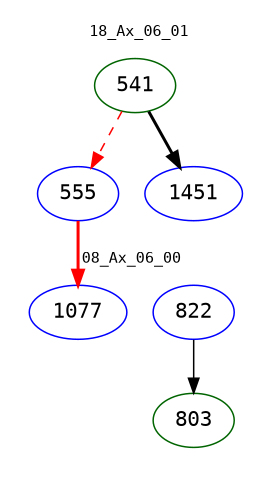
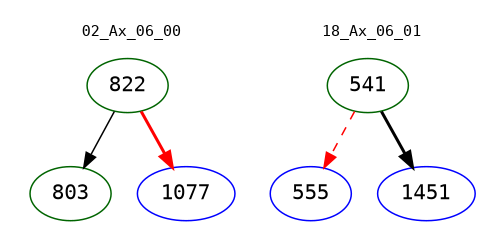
edge "555" -> "1077": now "822" -> "1077"
cluster "08_Ax_06_00": label "08_Ax_06_00" -> "02_Ax_06_00"
node "822": color blue -> darkgreen
